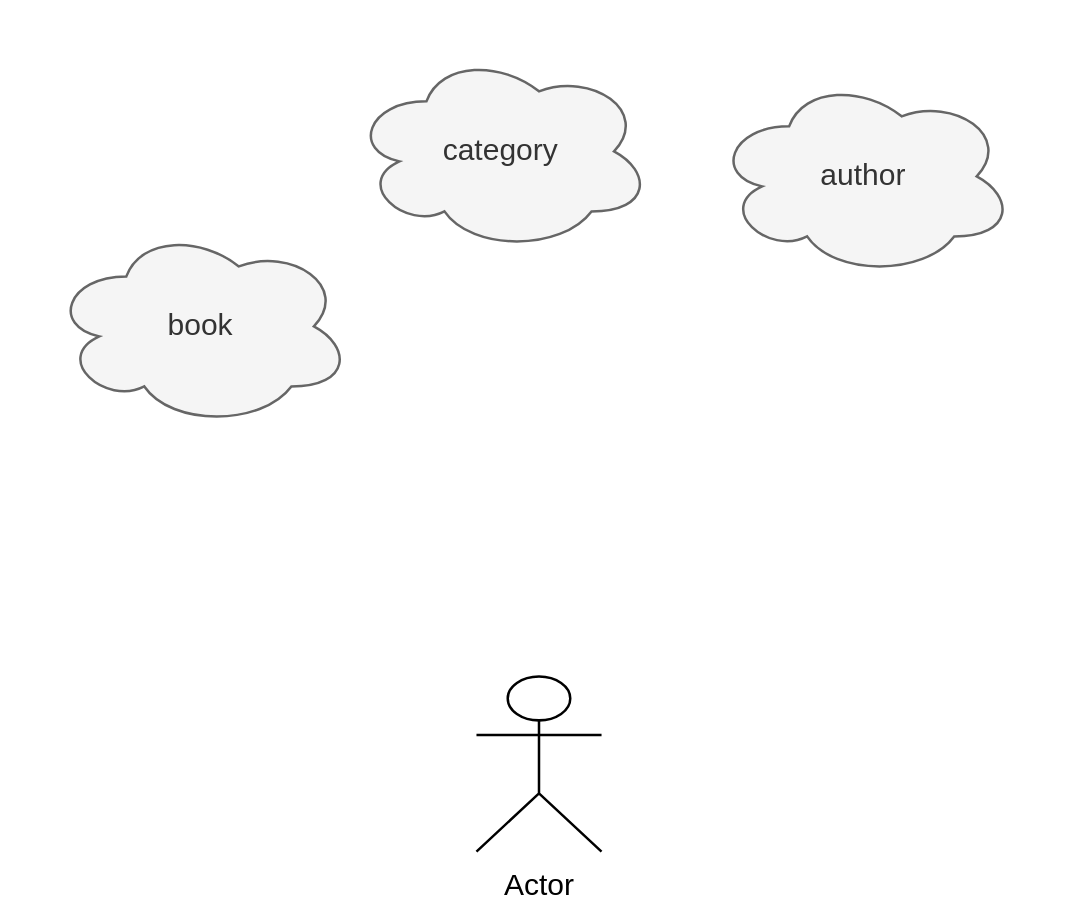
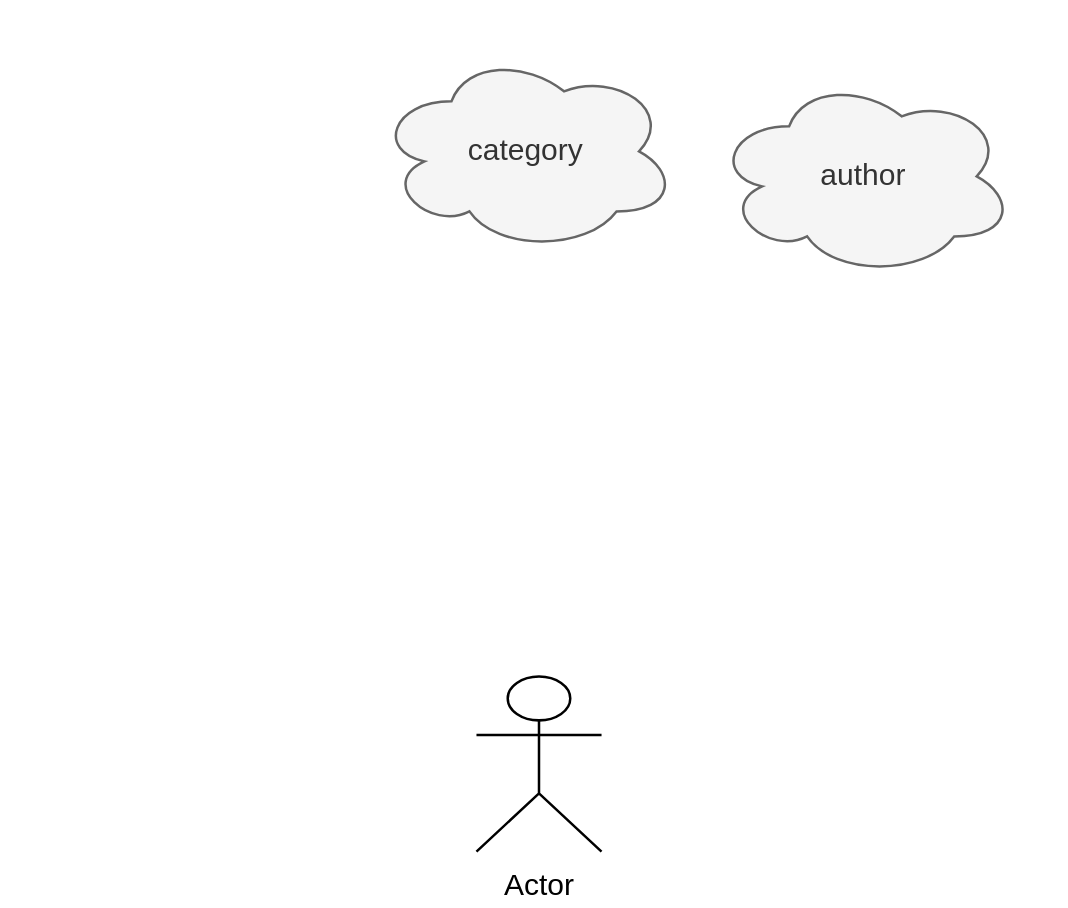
node "category": moved (501, 151) -> (526, 151)
node "book": removed
